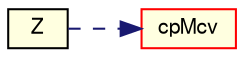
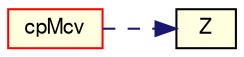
edge "Z" -> "cpMcv": reversed
